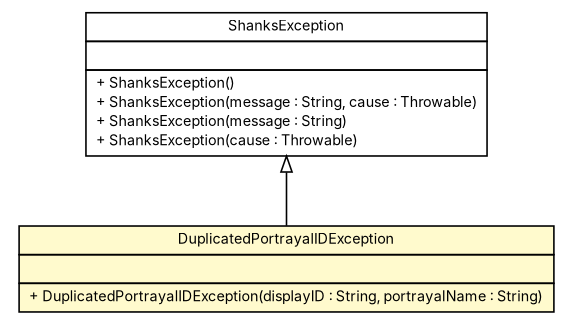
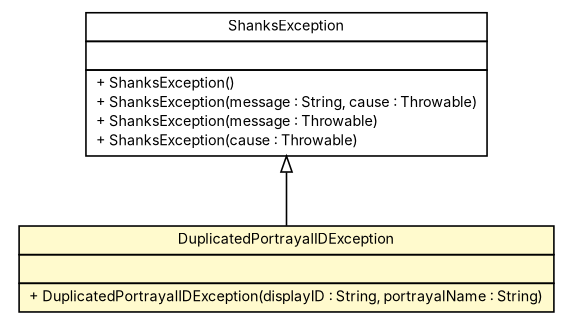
node "ShanksException": text "+ ShanksException(message : String)" -> "+ ShanksException(message : Throwable)"
